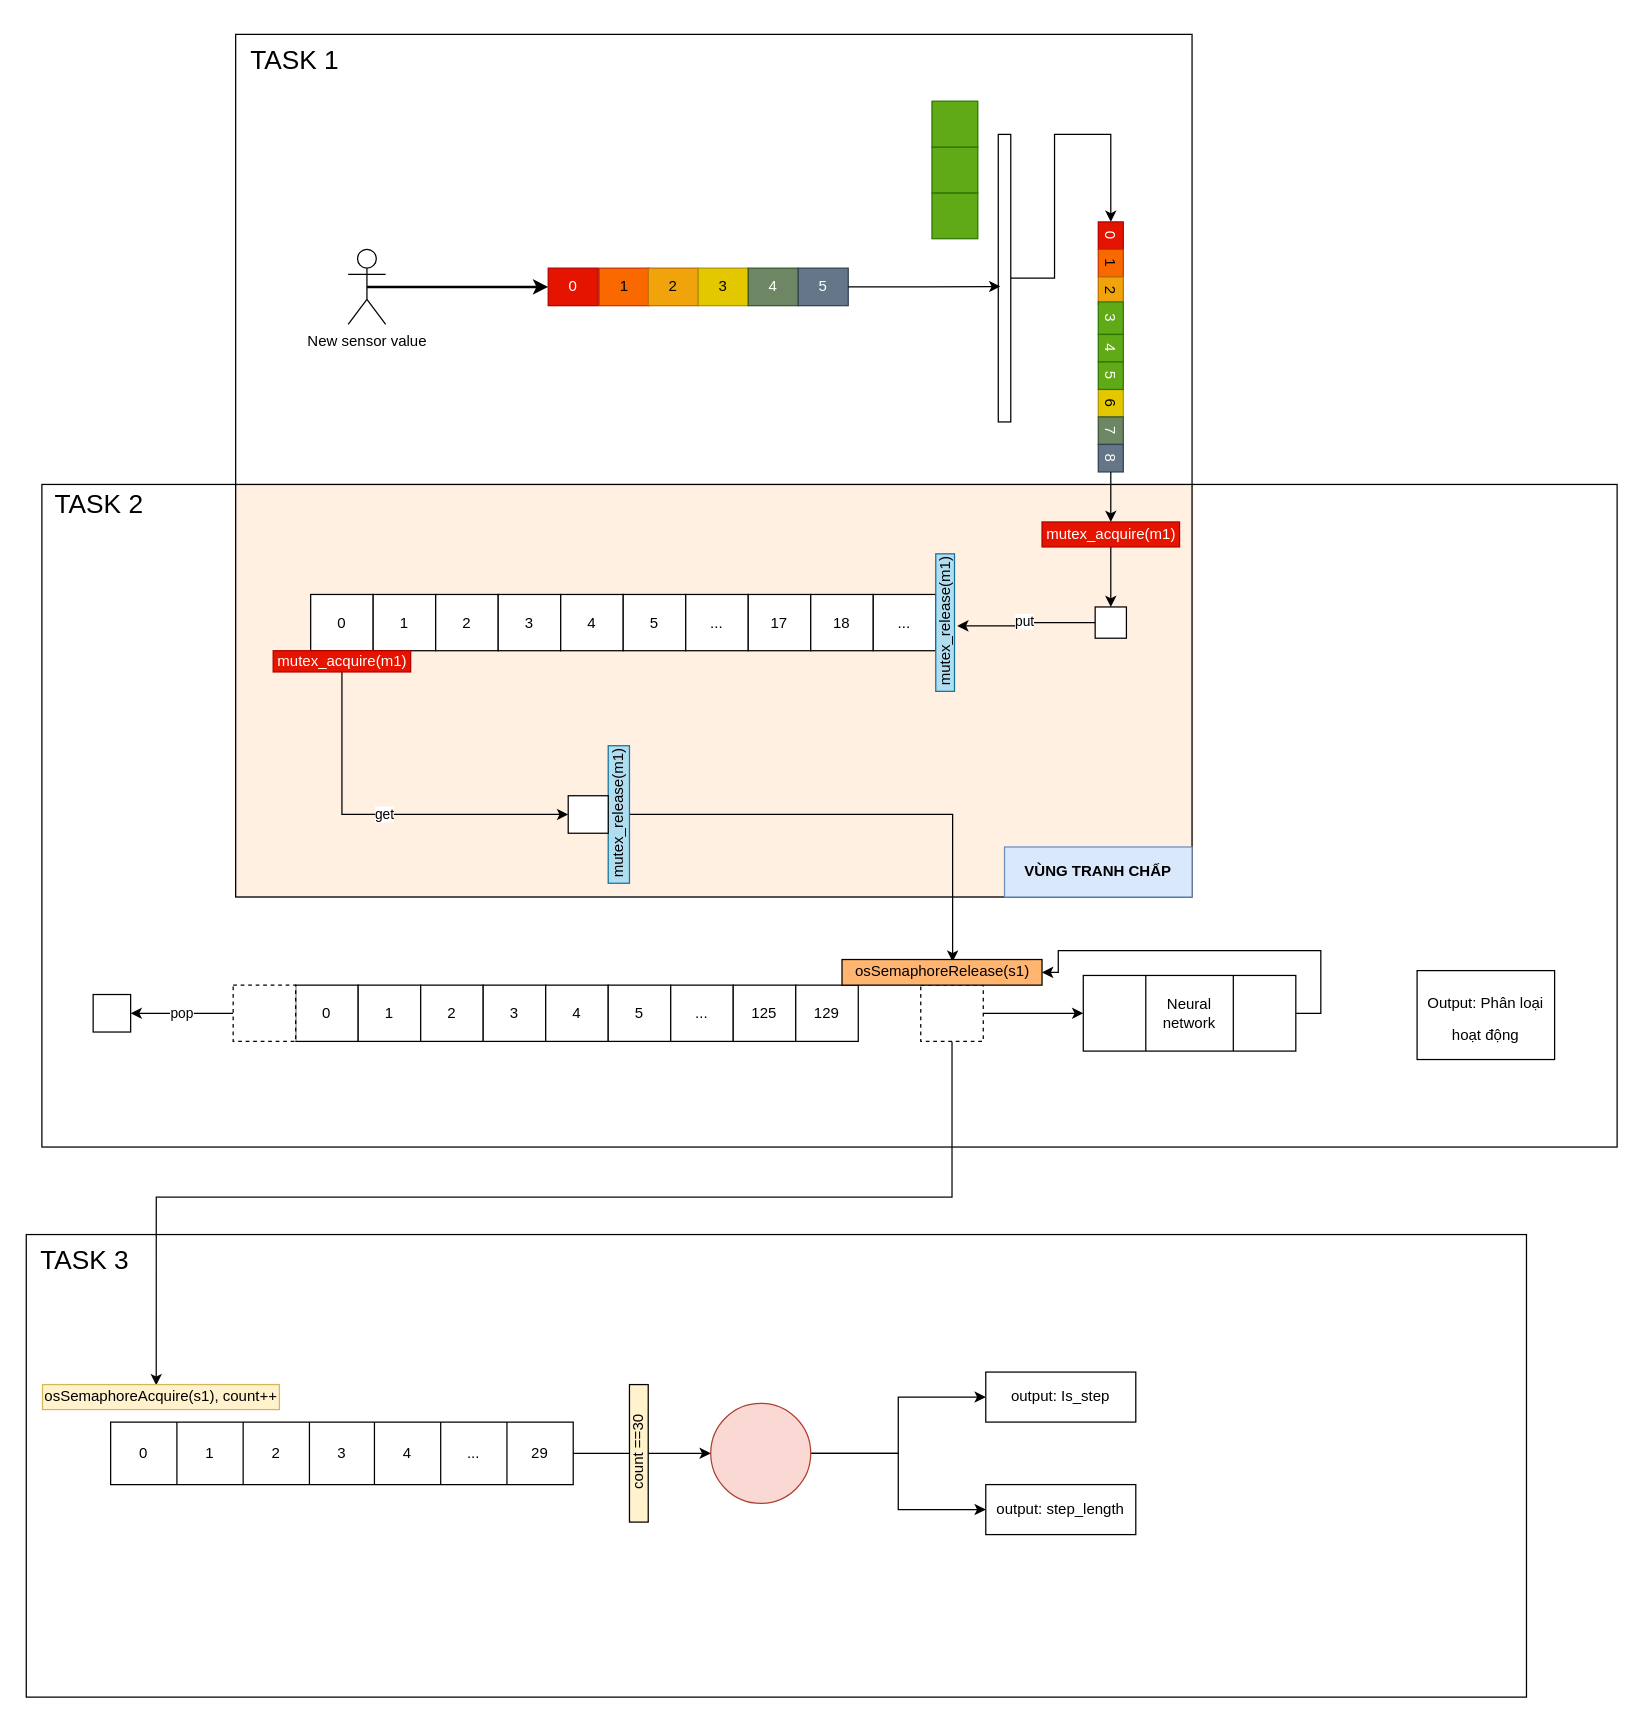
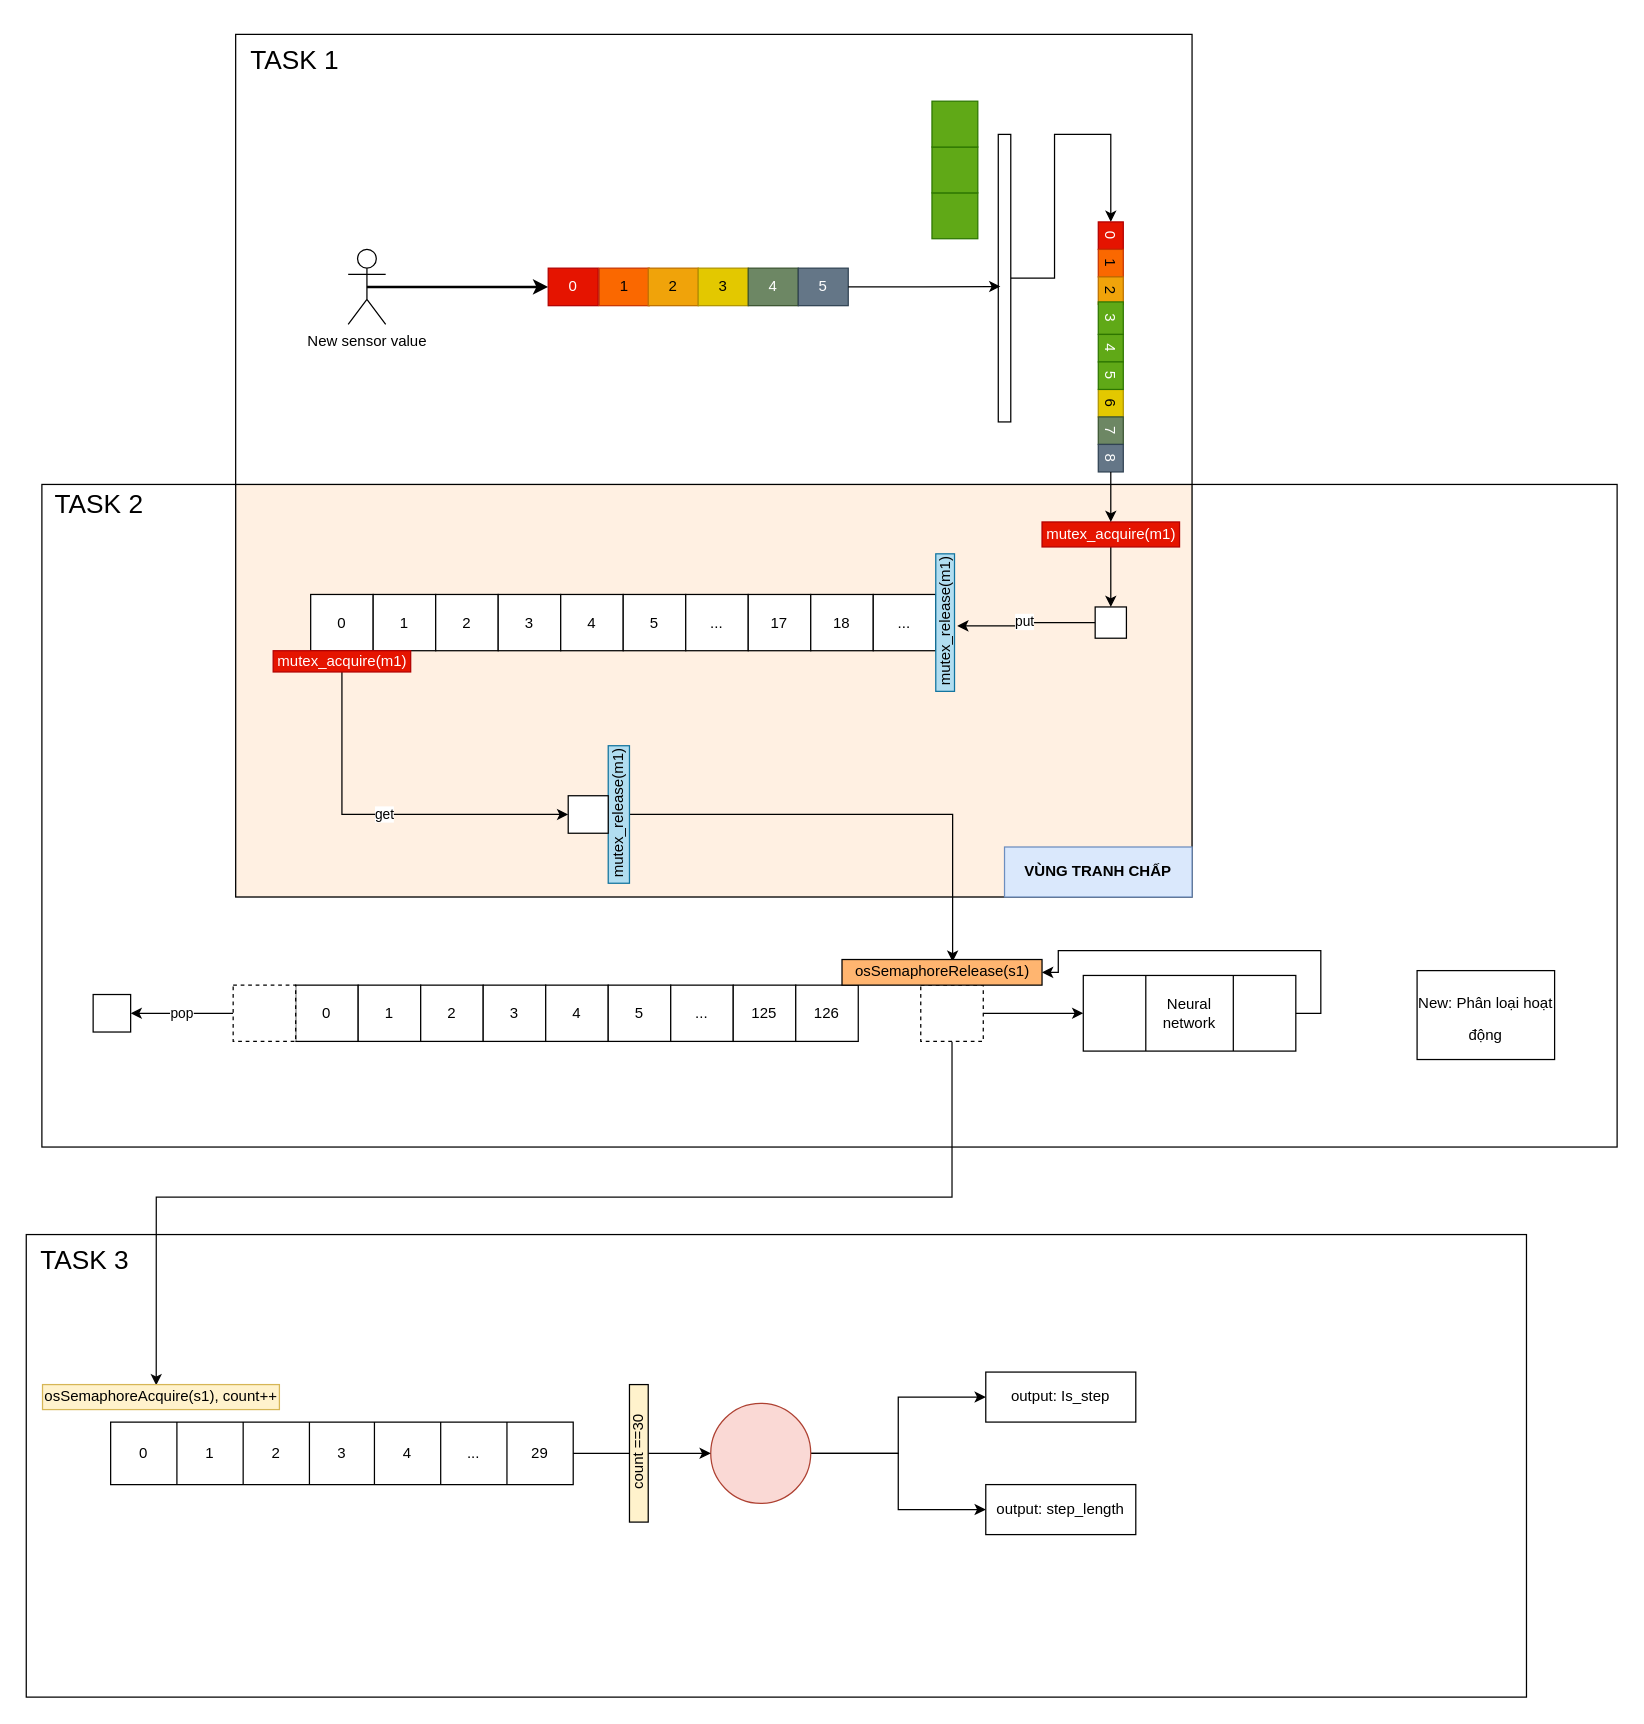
node "129": label "129" -> "126"
node "Output: Phân loại hoạt động": label "Output: Phân loại hoạt động" -> "New: Phân loại hoạt động"
